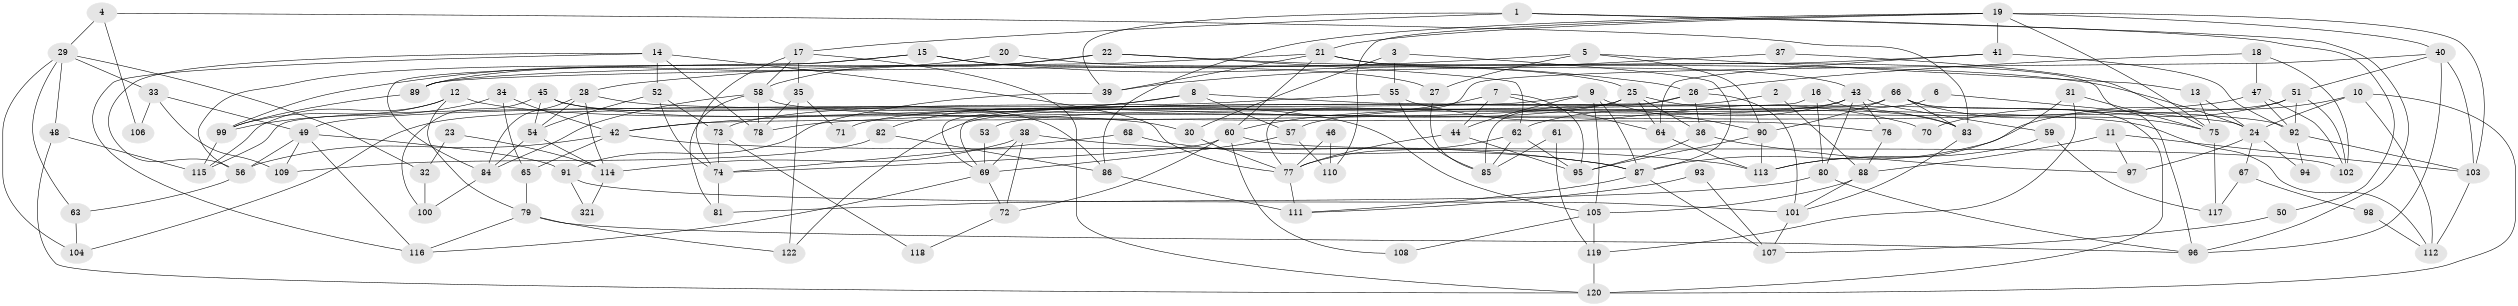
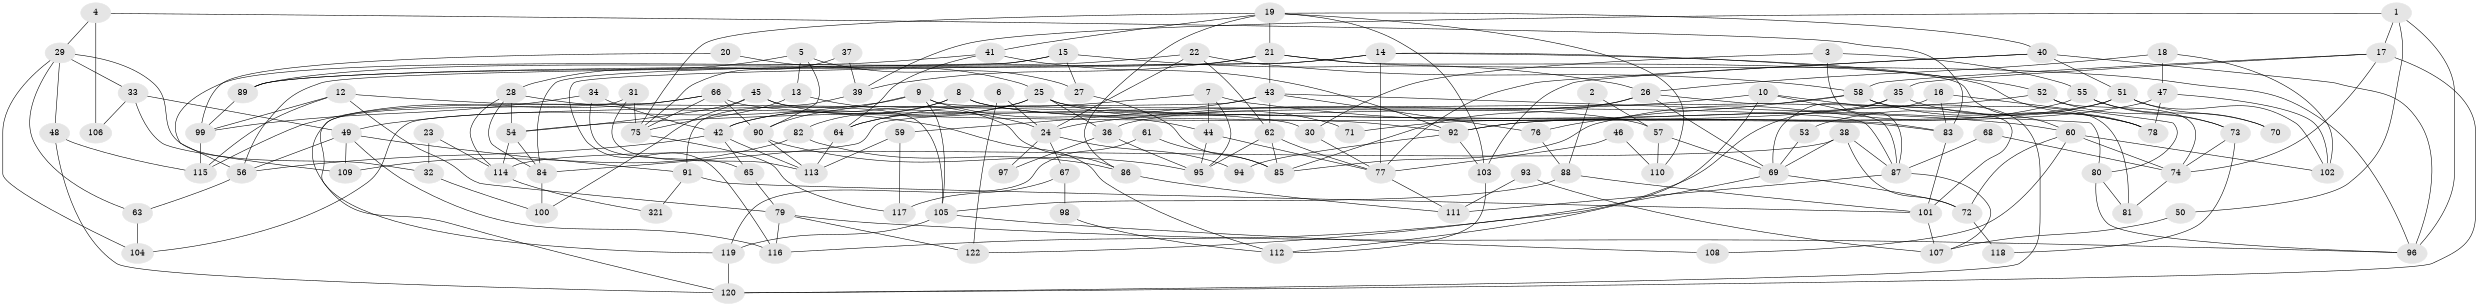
node "11": removed
